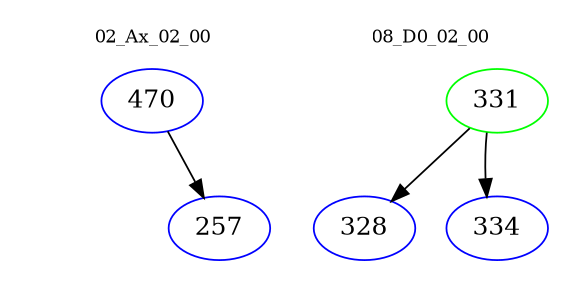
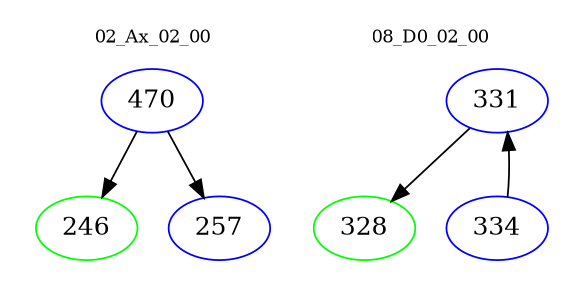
node "331": color green -> blue
edge "331" -> "334": reversed
node "246": added
node "328": color blue -> green
